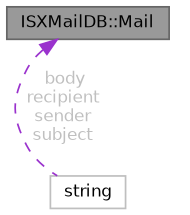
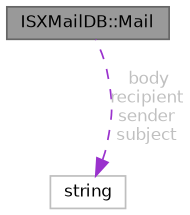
edge "string" -> "ISXMailDB::Mail": reversed
